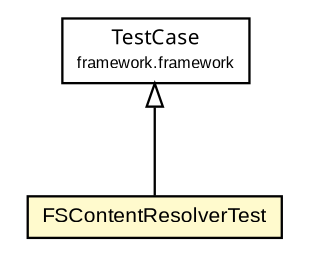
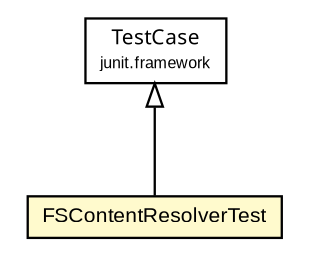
node "TestCase": text "framework.framework" -> "junit.framework"
